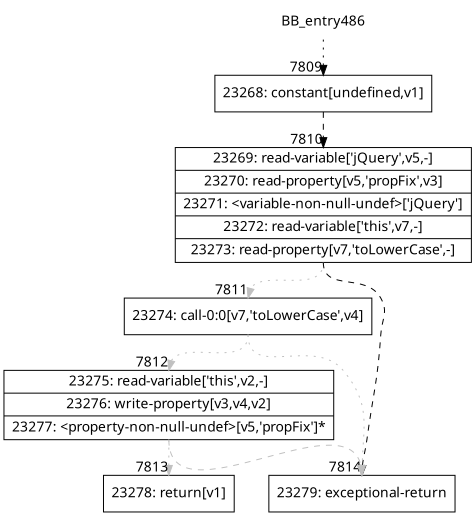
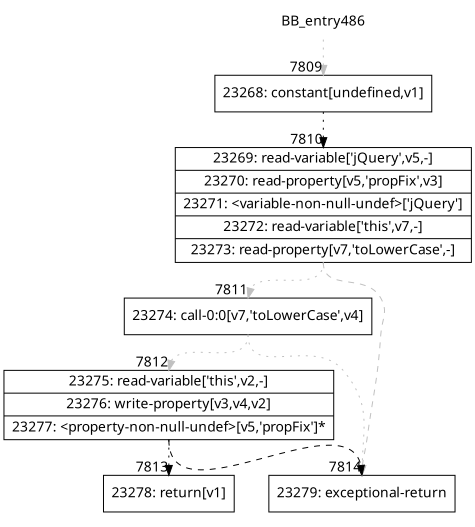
edge "BB_entry486" -> "23268: constant[undefined,v1]": color black -> gray
edge "23268: constant[undefined,v1]" -> "23269: read-variable['jQuery',v5,-]": style dashed -> dotted
edge "23269: read-variable['jQuery',v5,-]" -> "23279: exceptional-return": color black -> gray
edge "23275: read-variable['this',v2,-]" -> "23278: return[v1]": color gray -> black
edge "23275: read-variable['this',v2,-]" -> "23279: exceptional-return": color gray -> black
